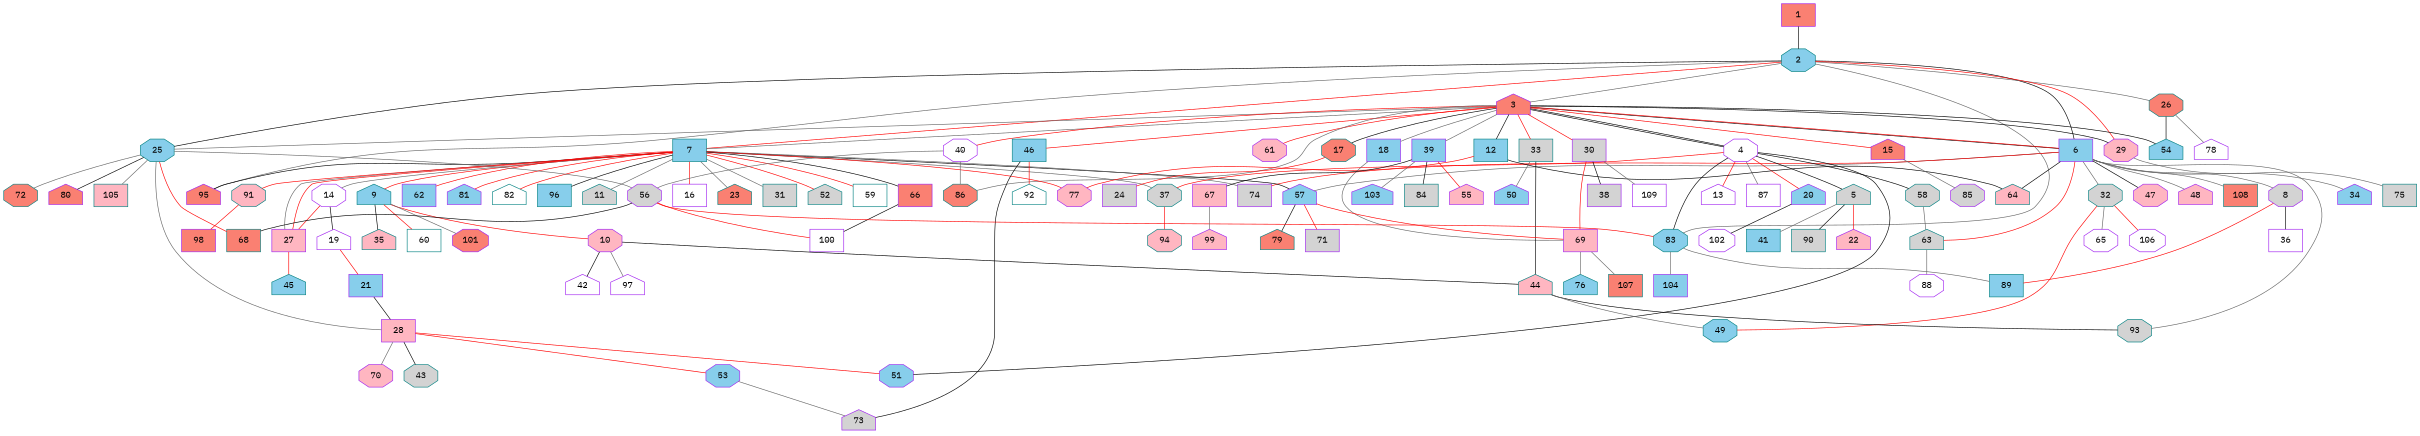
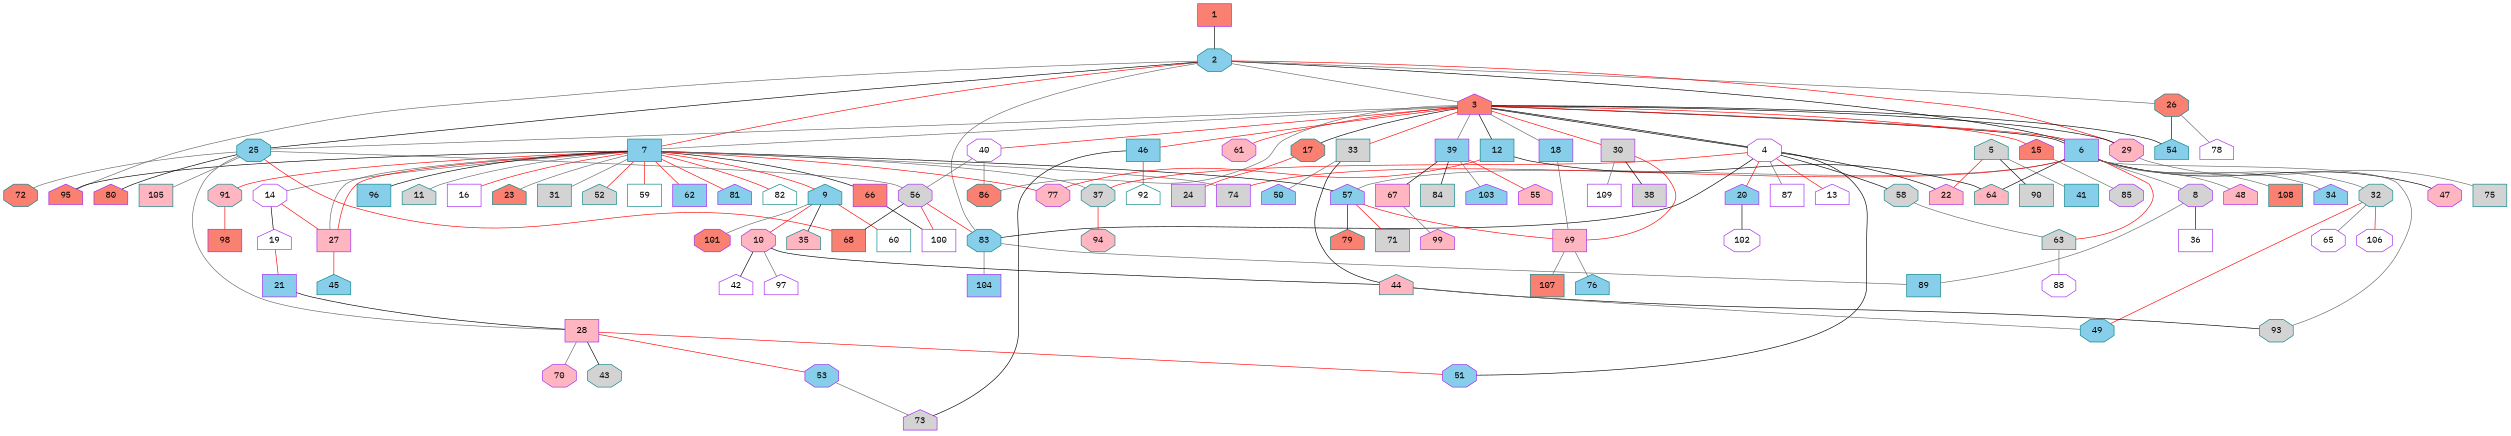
edge "4" -- "5": now "4" -- "22"
edge "8" -- "89": color red -> gray40
